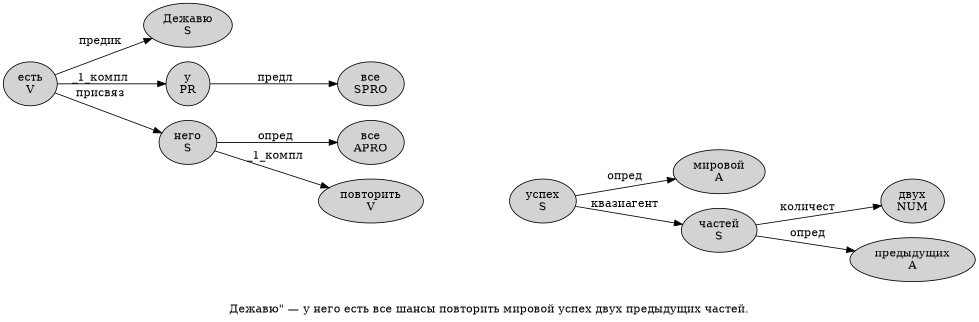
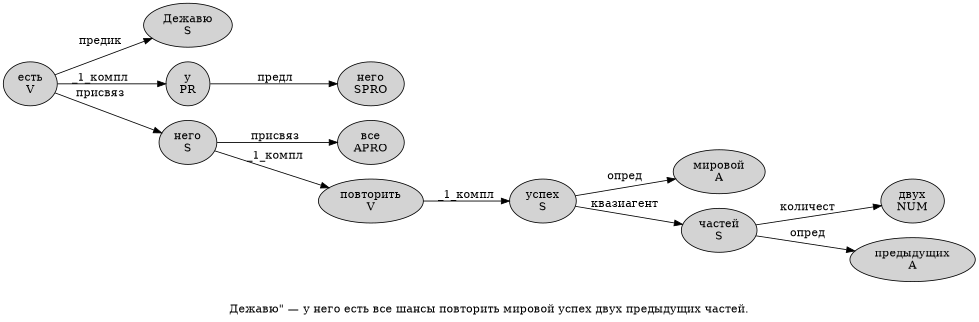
node "все SPRO": label "все SPRO" -> "него SPRO"
edge "него S" -> "все APRO": label "опред" -> "присвяз"
edge "повторить V" -> "успех S": added, label "_1_компл"
